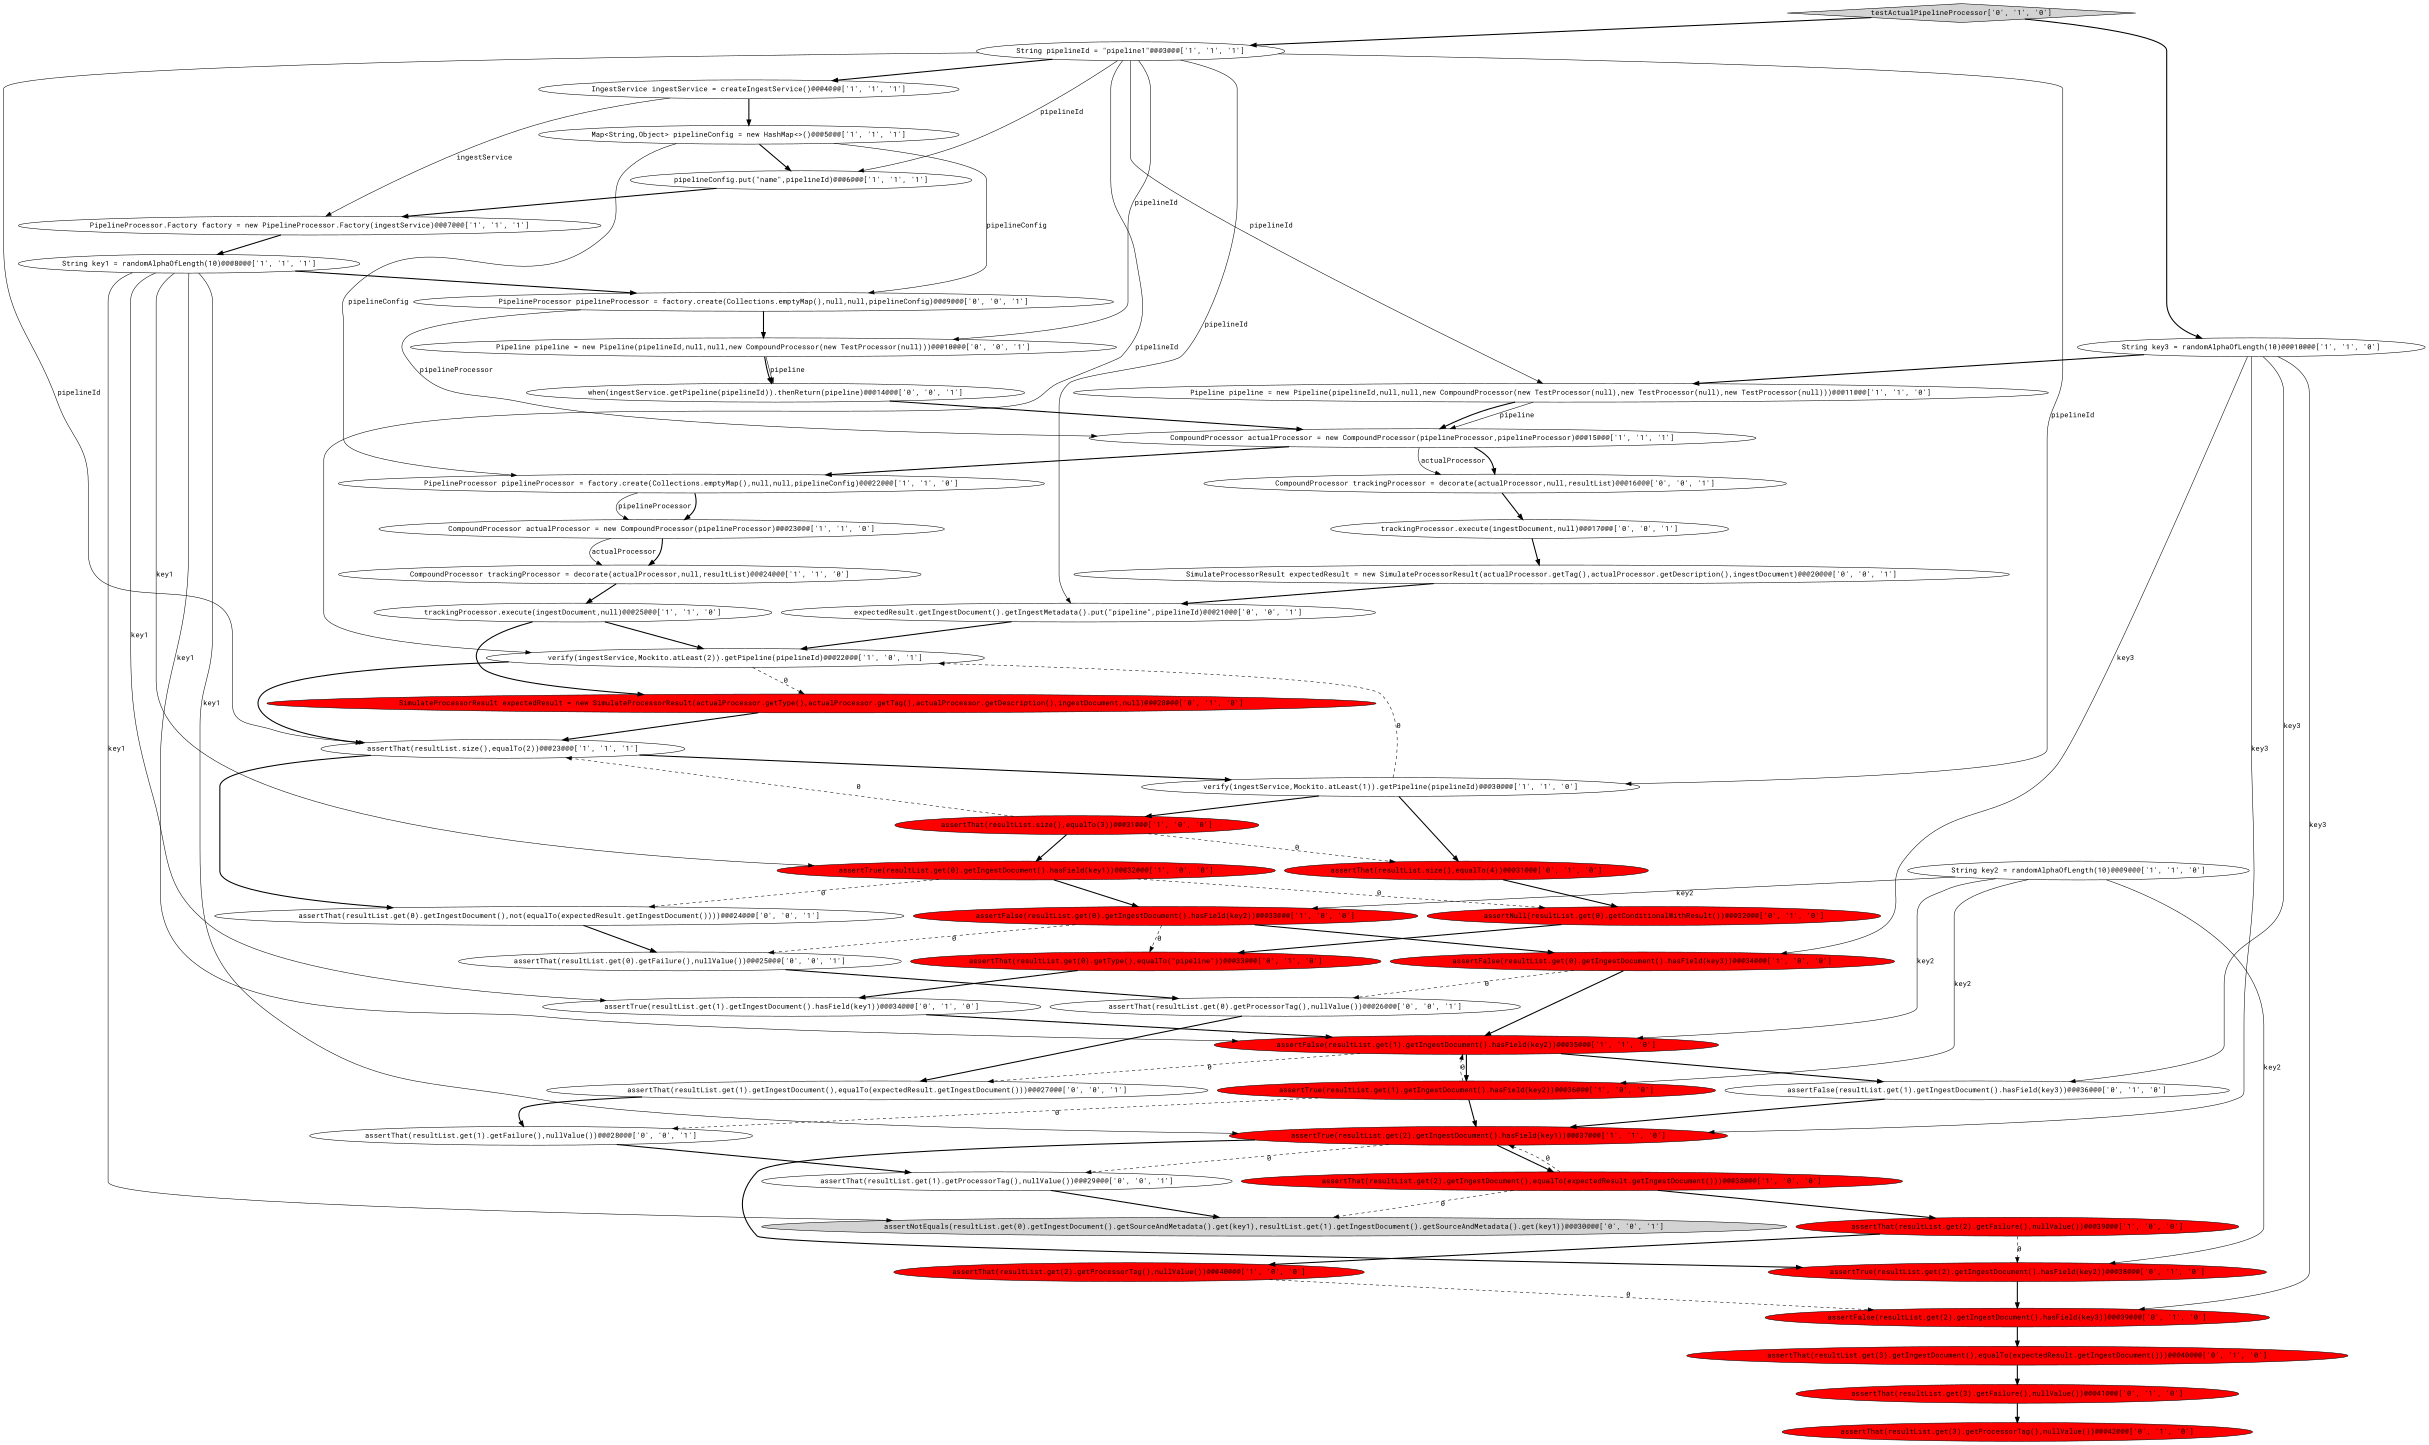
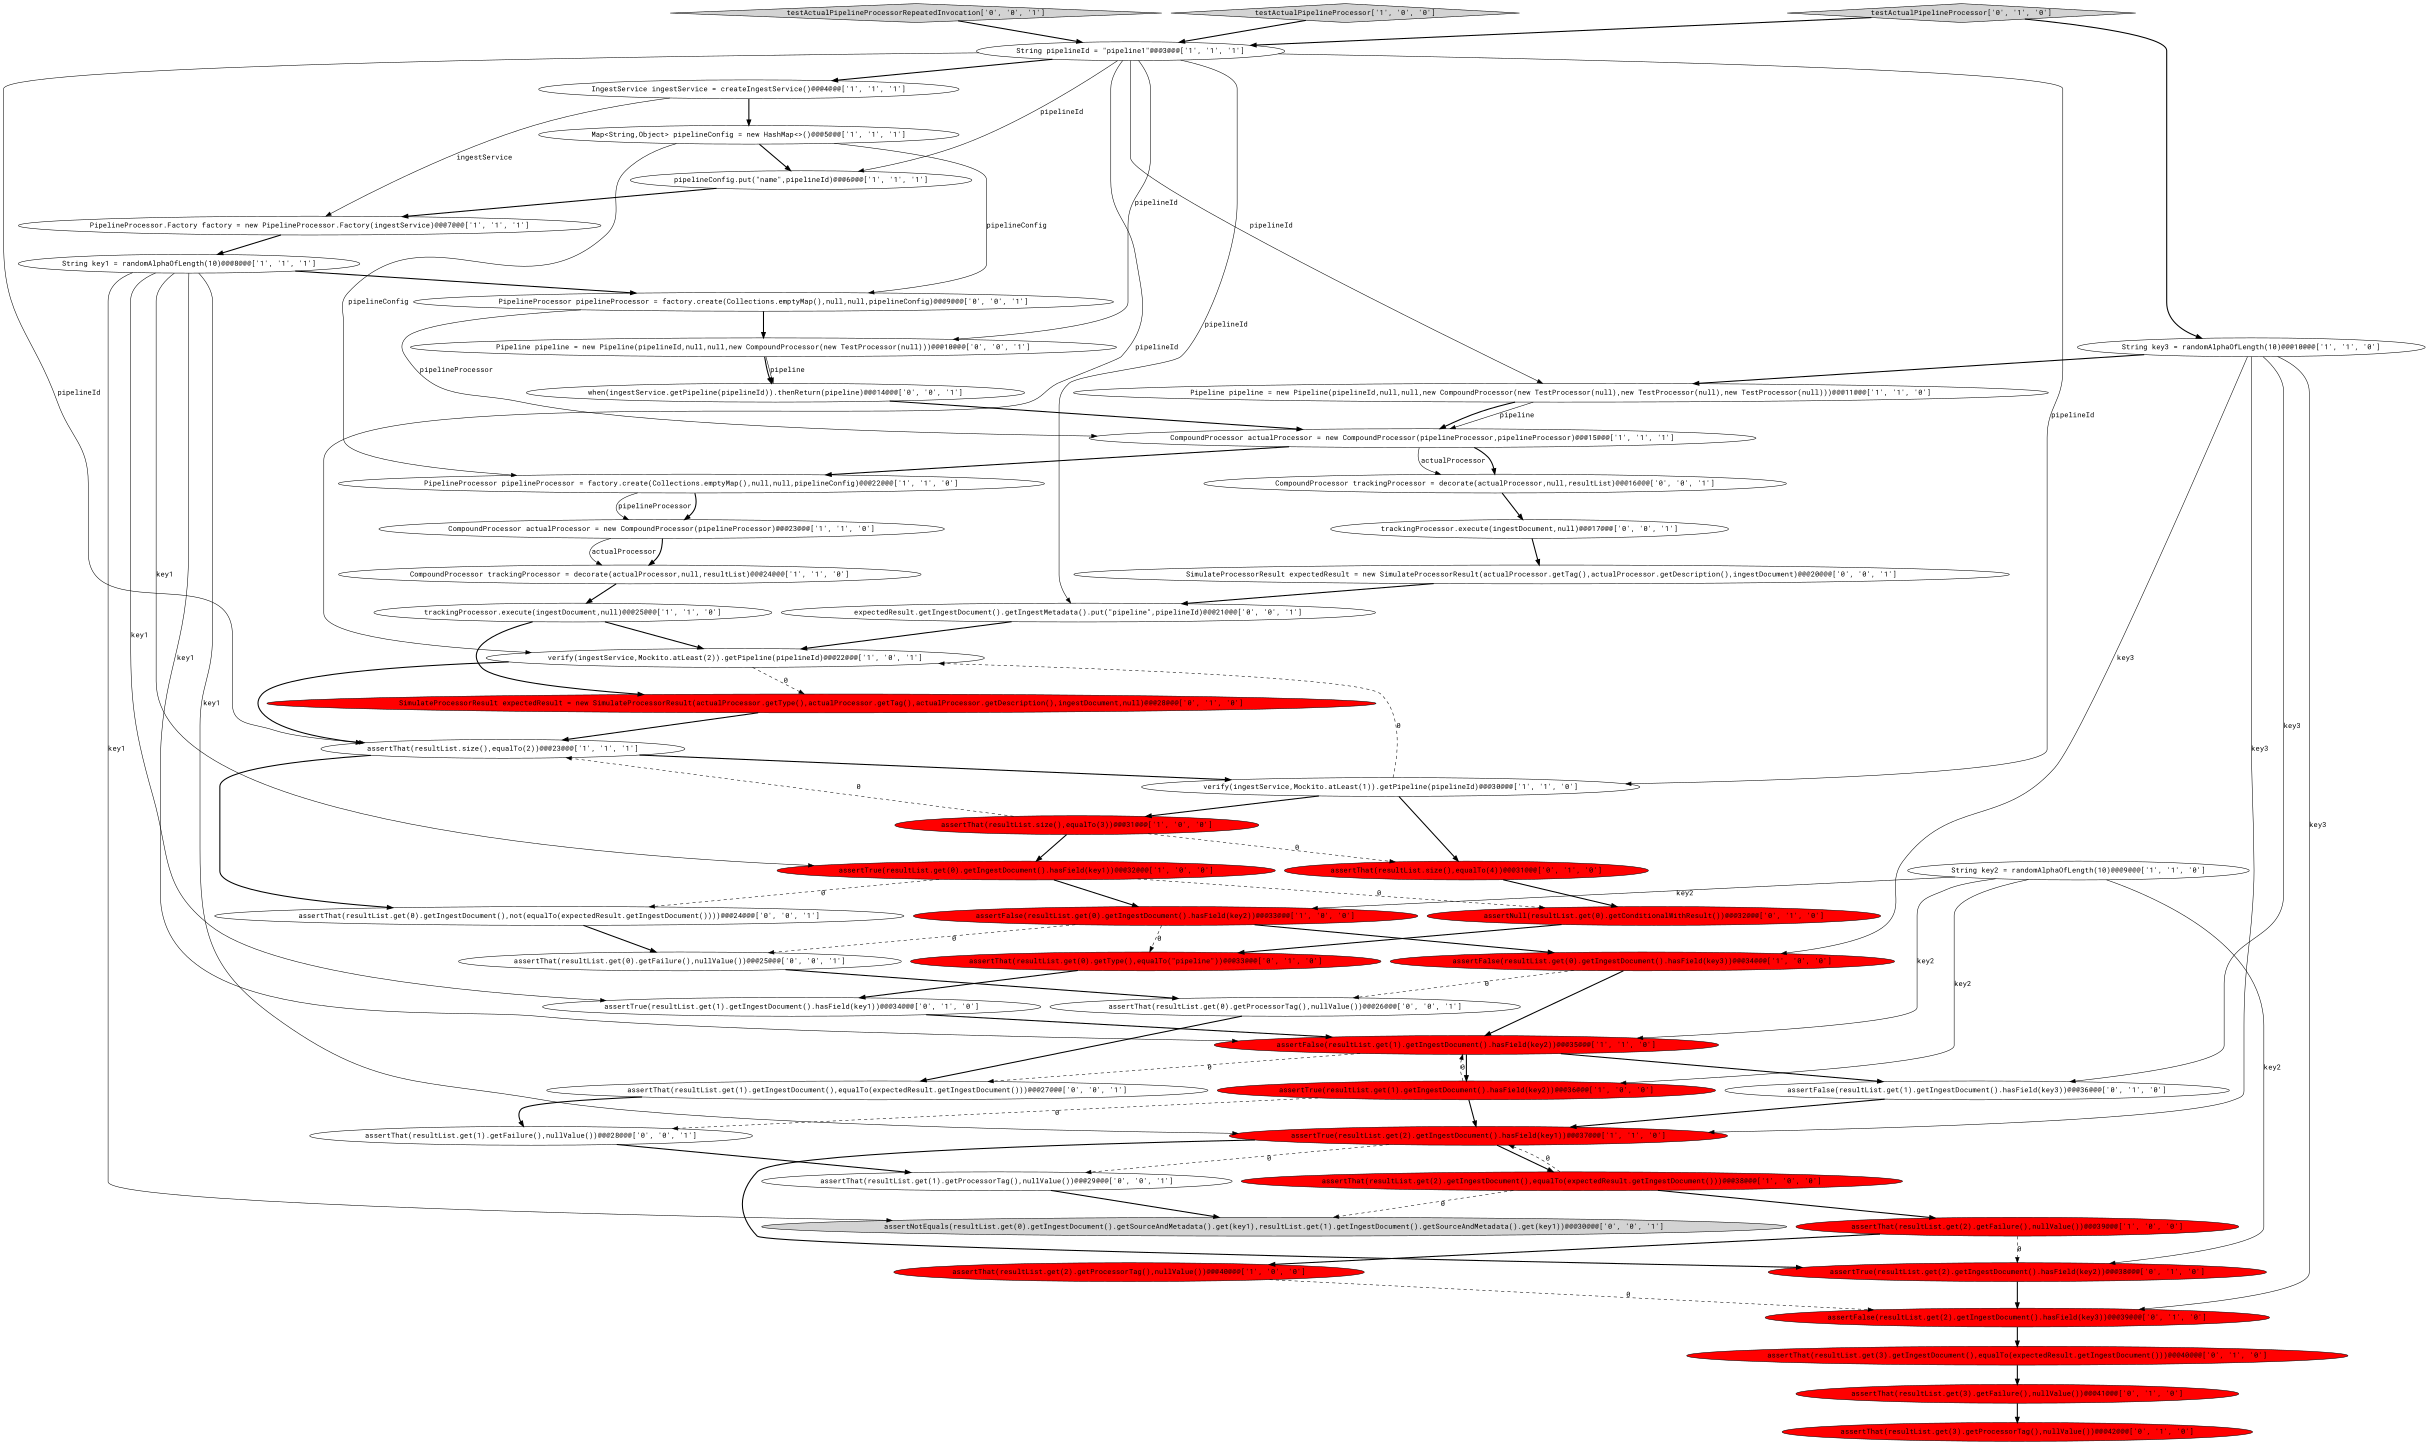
node "testActualPipelineProcessorRepeatedInvocation['0', '0', '1']": added
node "testActualPipelineProcessor['1', '0', '0']": added
